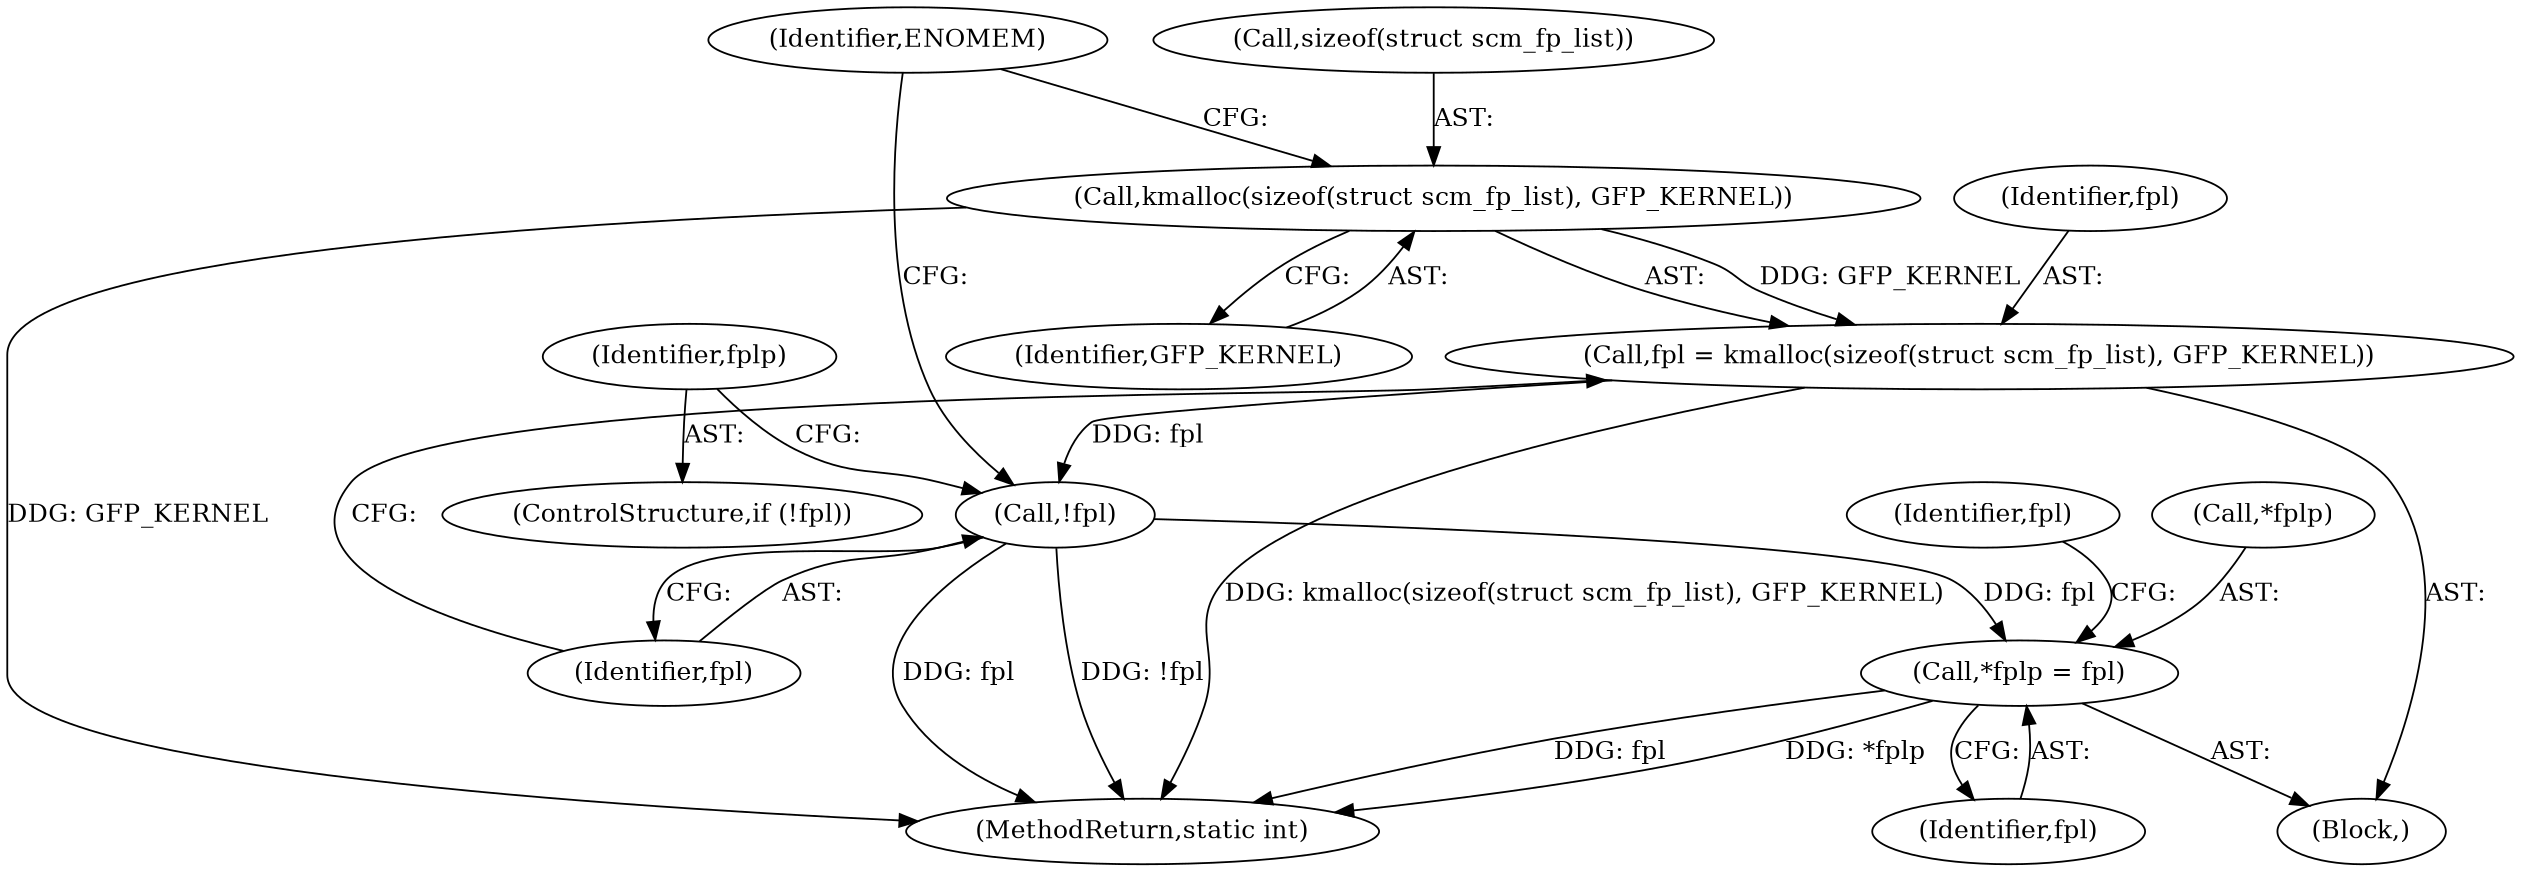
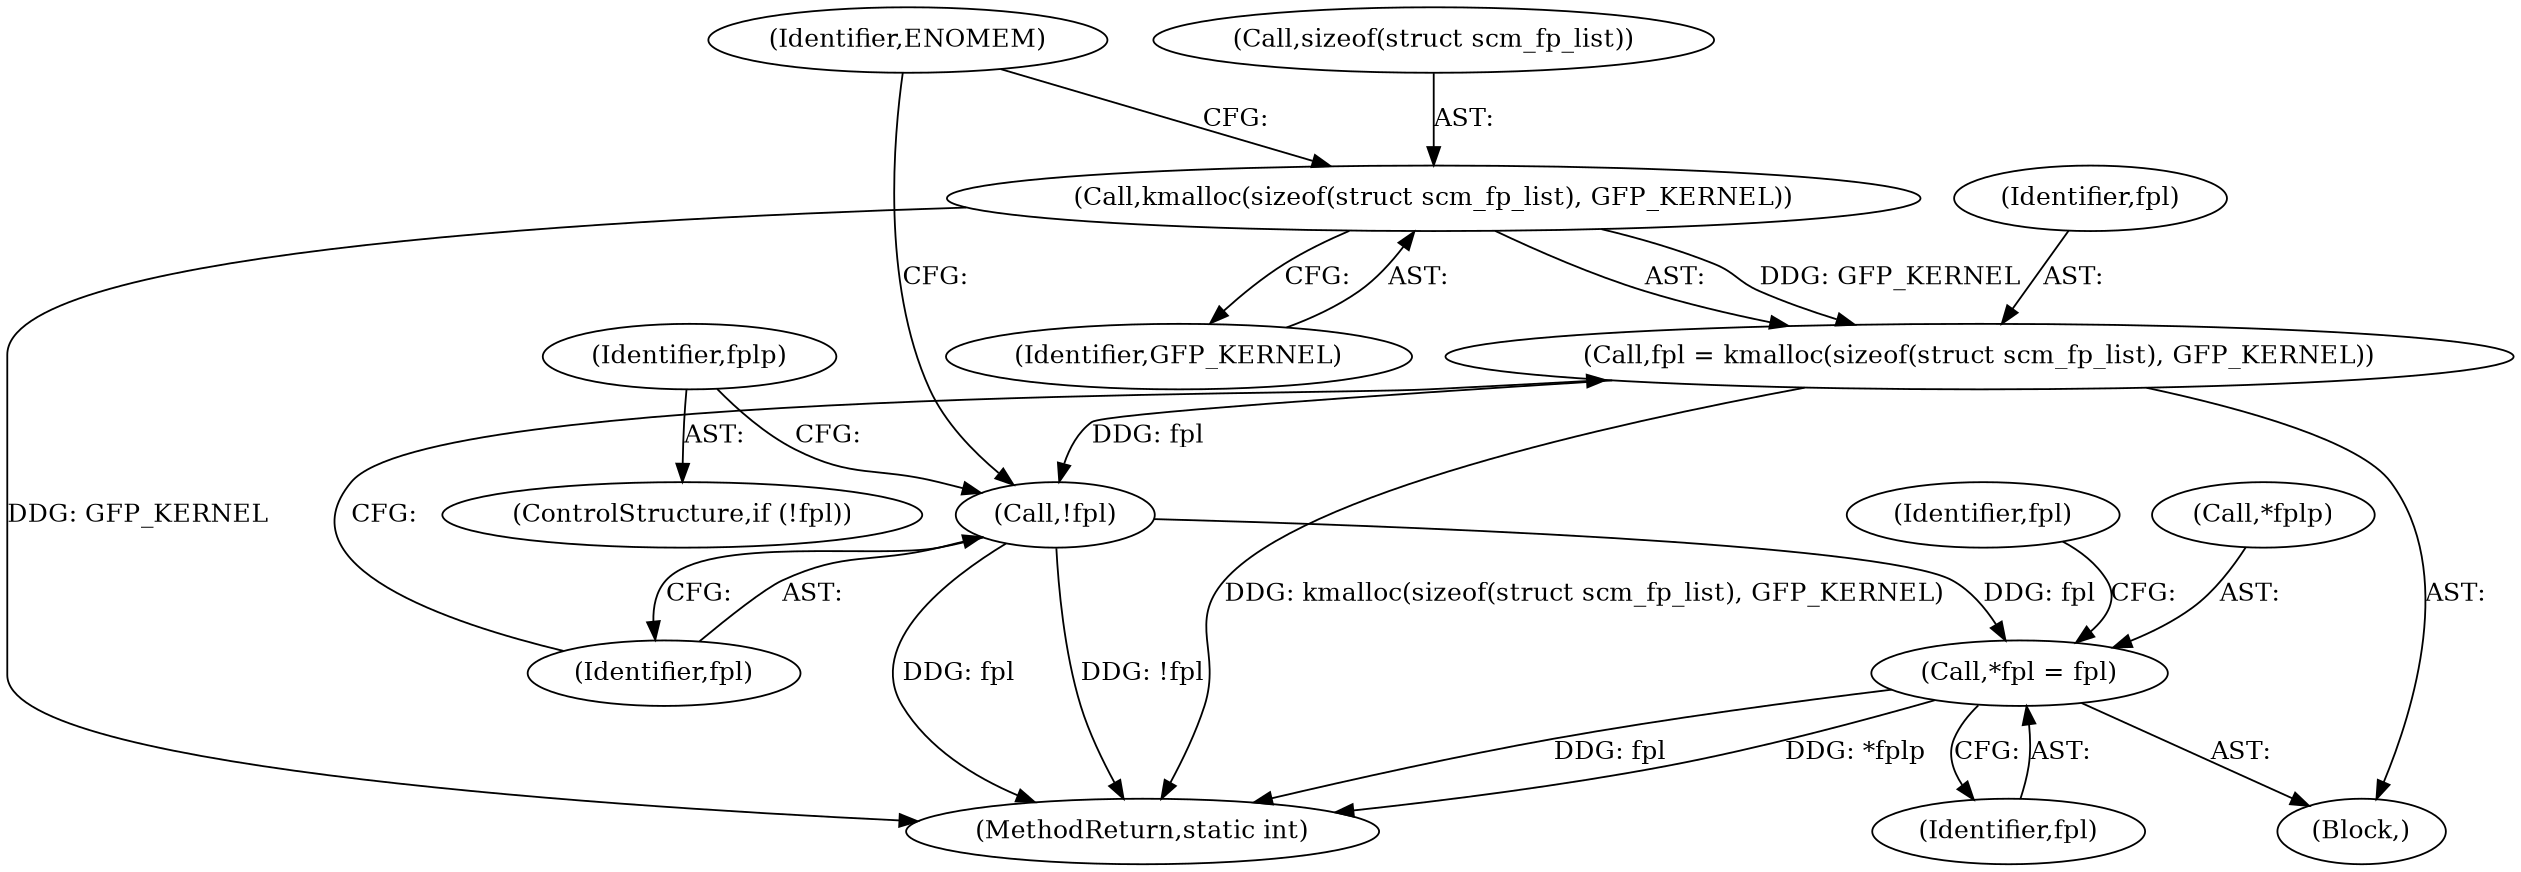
node "(Call,*fplp = fpl)": label "(Call,*fplp = fpl)" -> "(Call,*fpl = fpl)"
